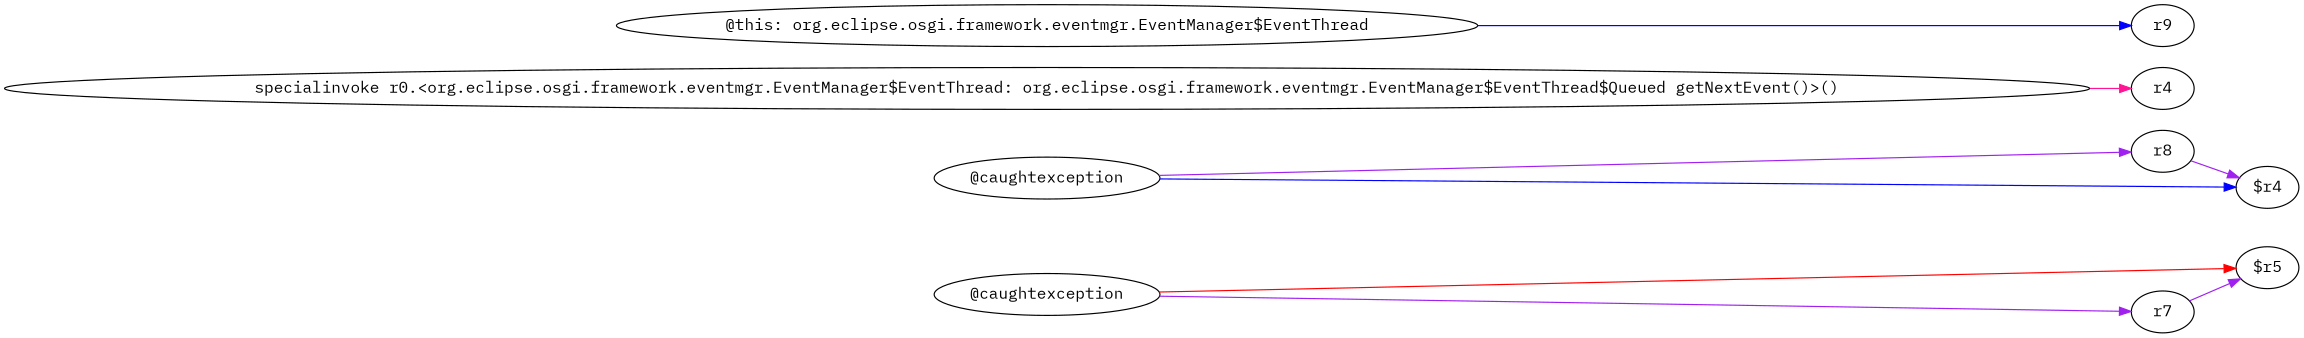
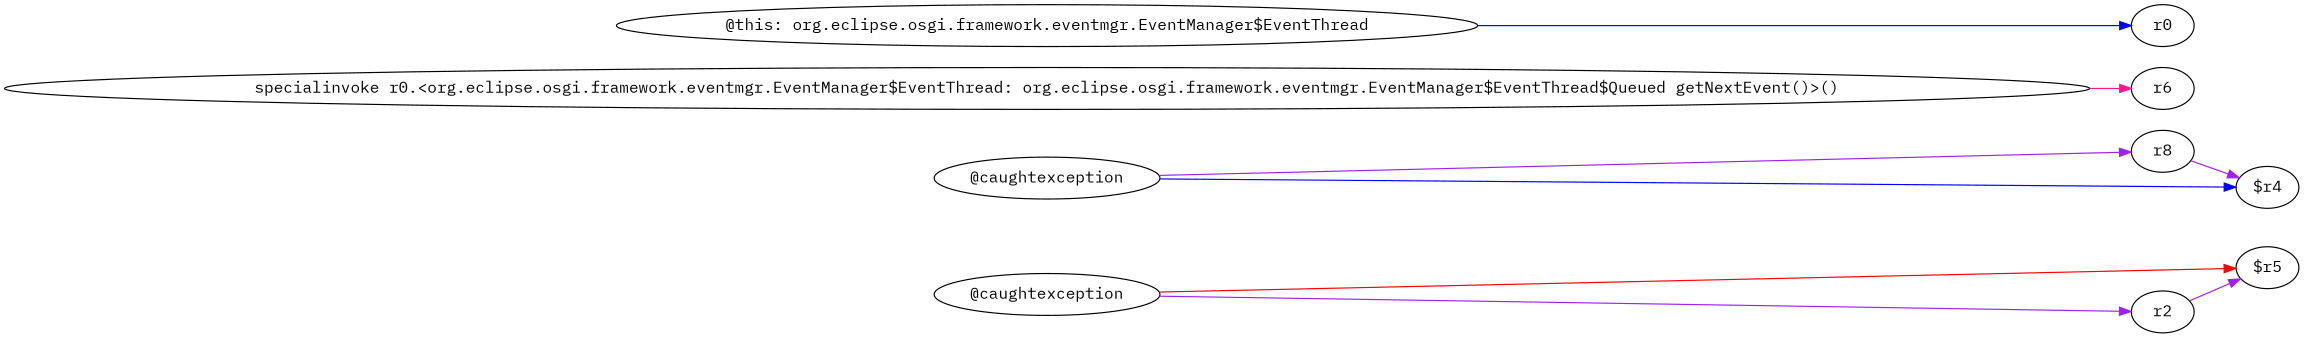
node "r9": label "r9" -> "r0"
node "r4": label "r4" -> "r6"
node "r7": label "r7" -> "r2"
